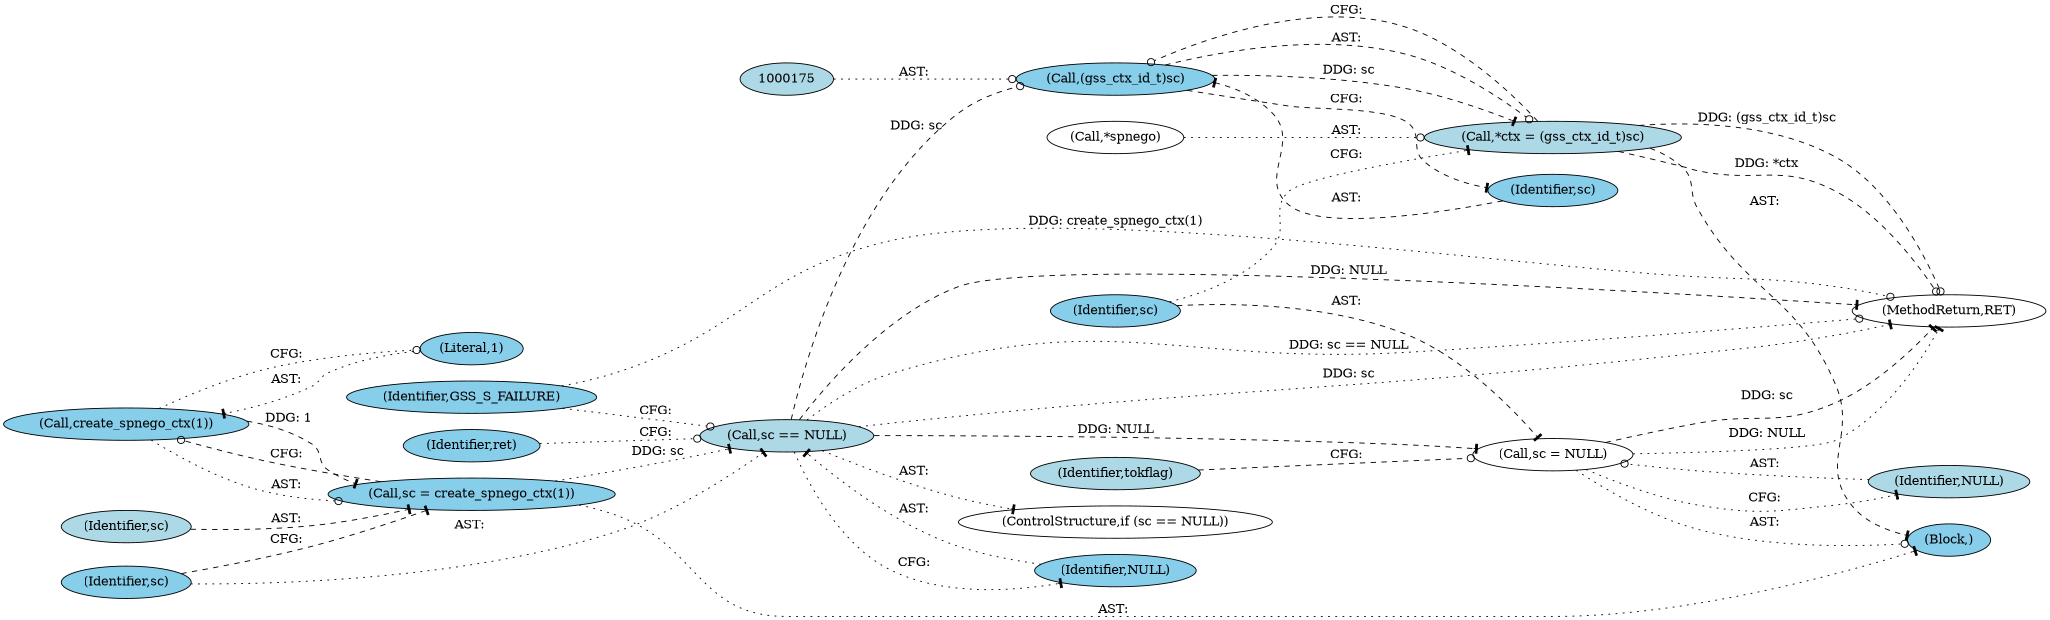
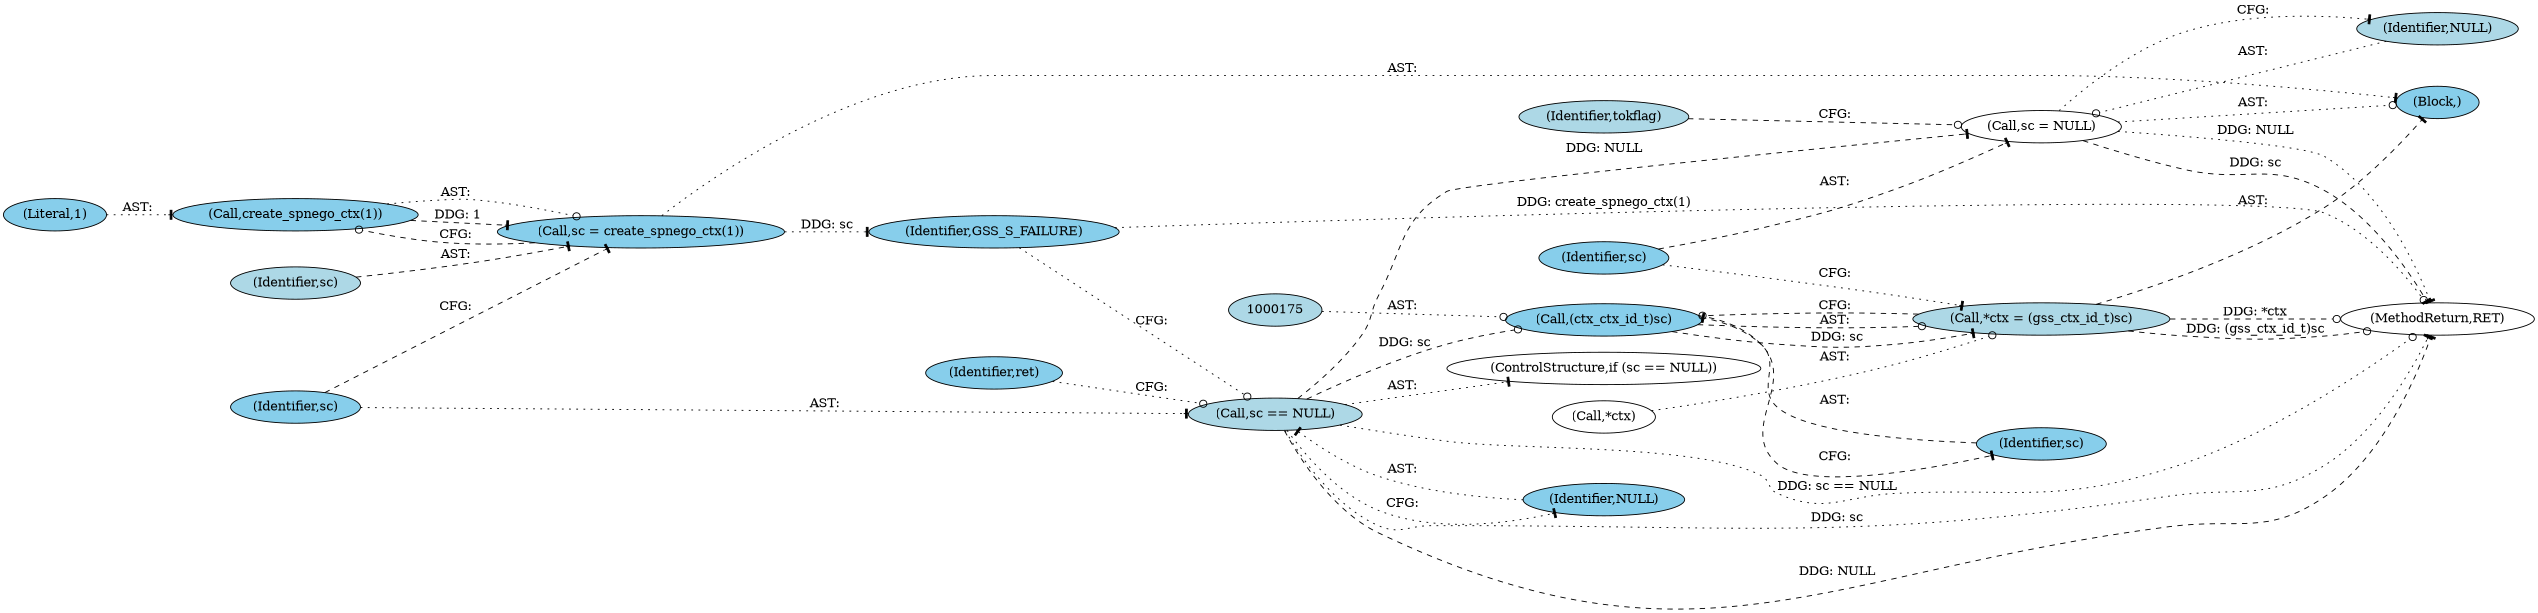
node "(Call,(gss_ctx_id_t)sc)": label "(Call,(gss_ctx_id_t)sc)" -> "(Call,(ctx_ctx_id_t)sc)"
node "(Call,*spnego)": label "(Call,*spnego)" -> "(Call,*ctx)"
edge "(Call,create_spnego_ctx(1))" -> "(Literal,1)": removed, label "CFG:"
edge "(Call,sc = create_spnego_ctx(1))" -> "(Call,sc == NULL)": now "(Call,sc = create_spnego_ctx(1))" -> "(Identifier,GSS_S_FAILURE)"
